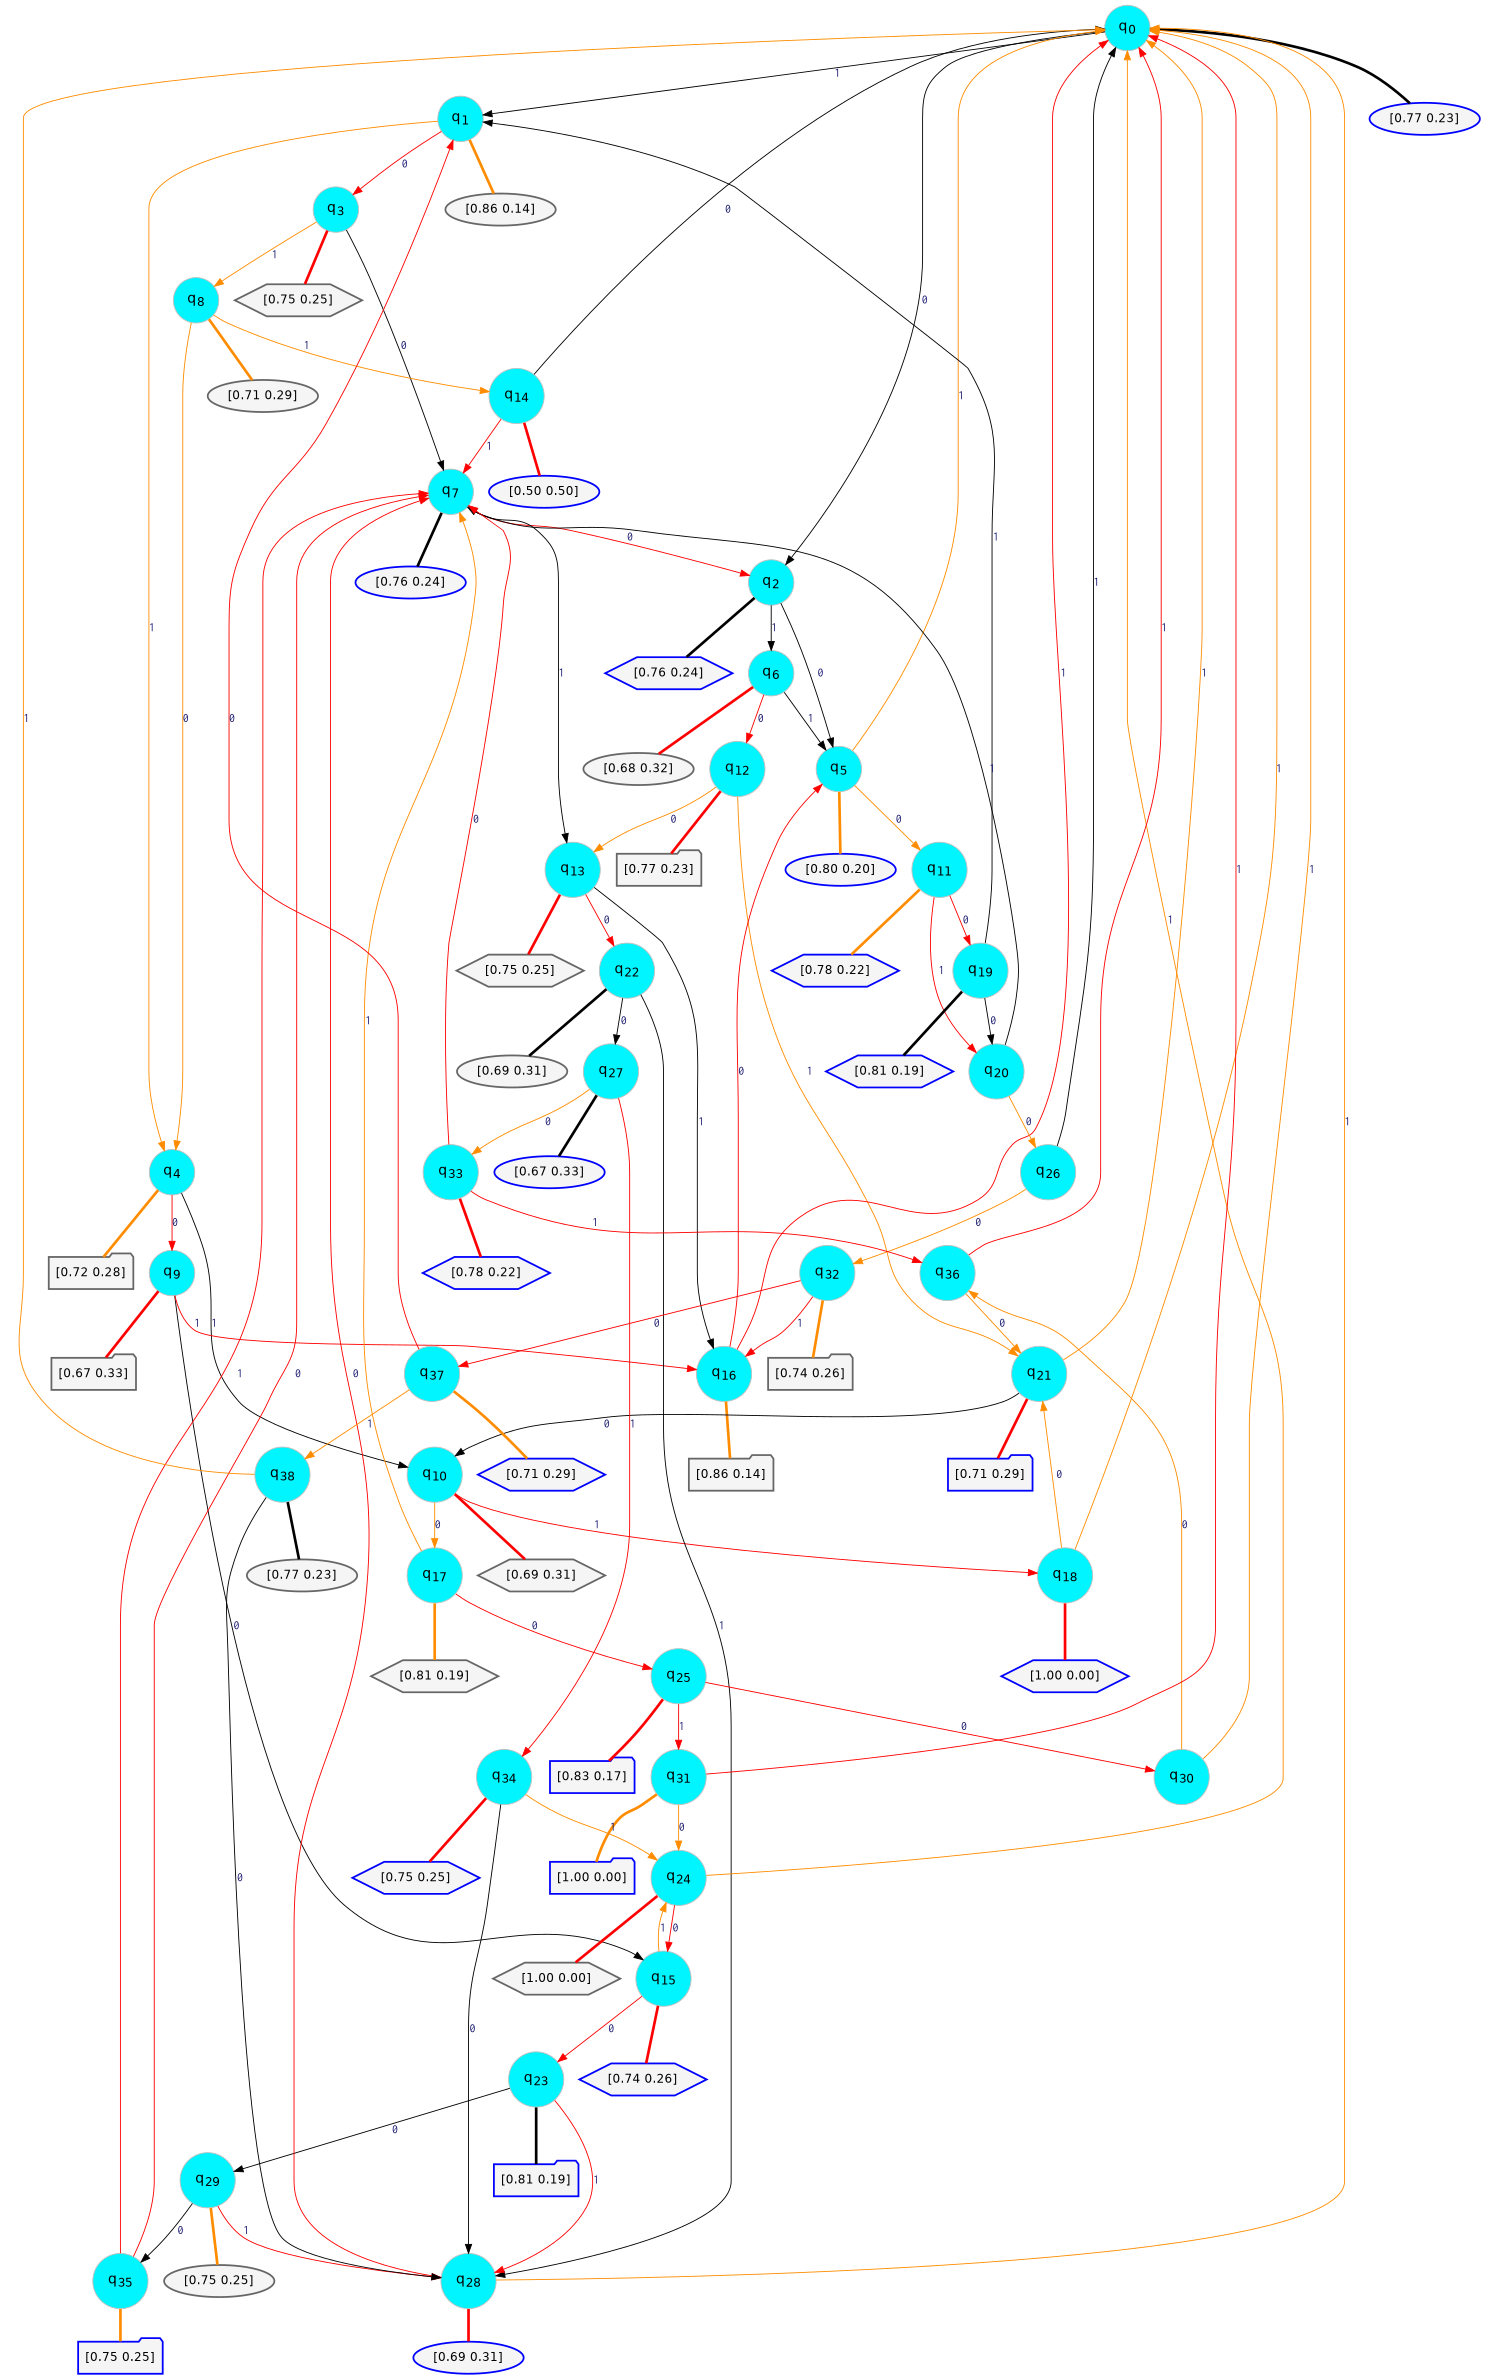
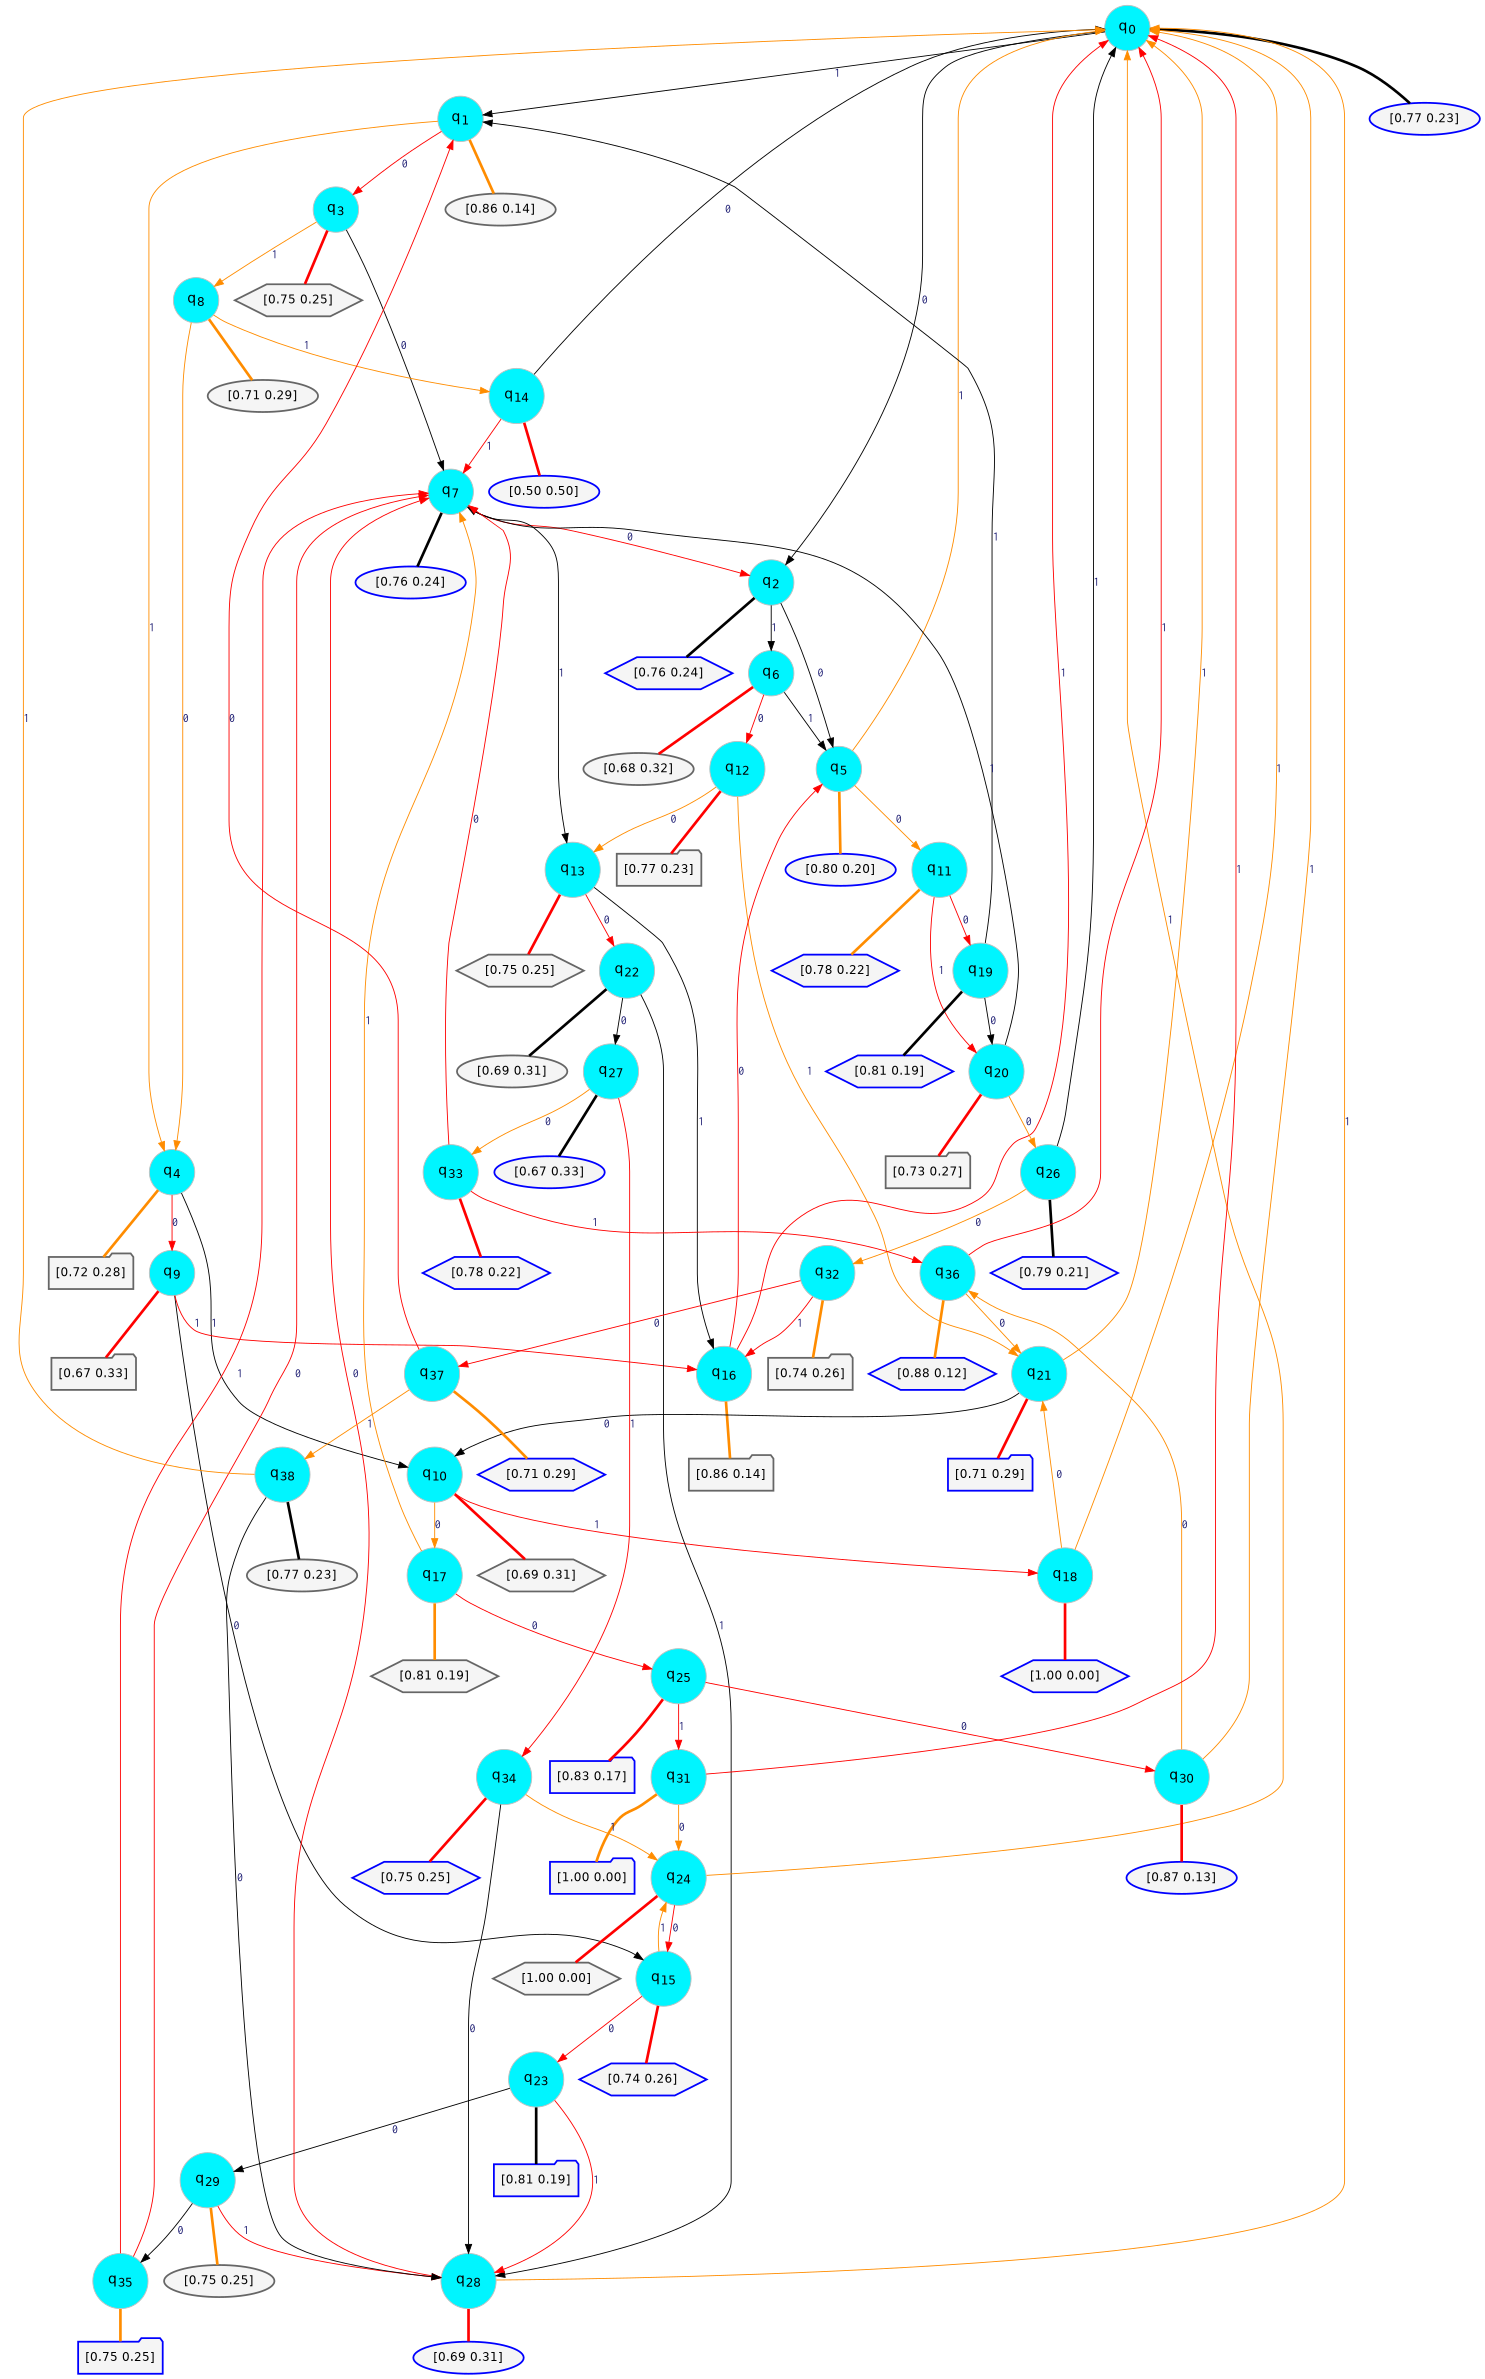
node "[0.73 0.27]": added
node "[0.79 0.21]": added
node "[0.88 0.12]": added
node "[0.87 0.13]": added
